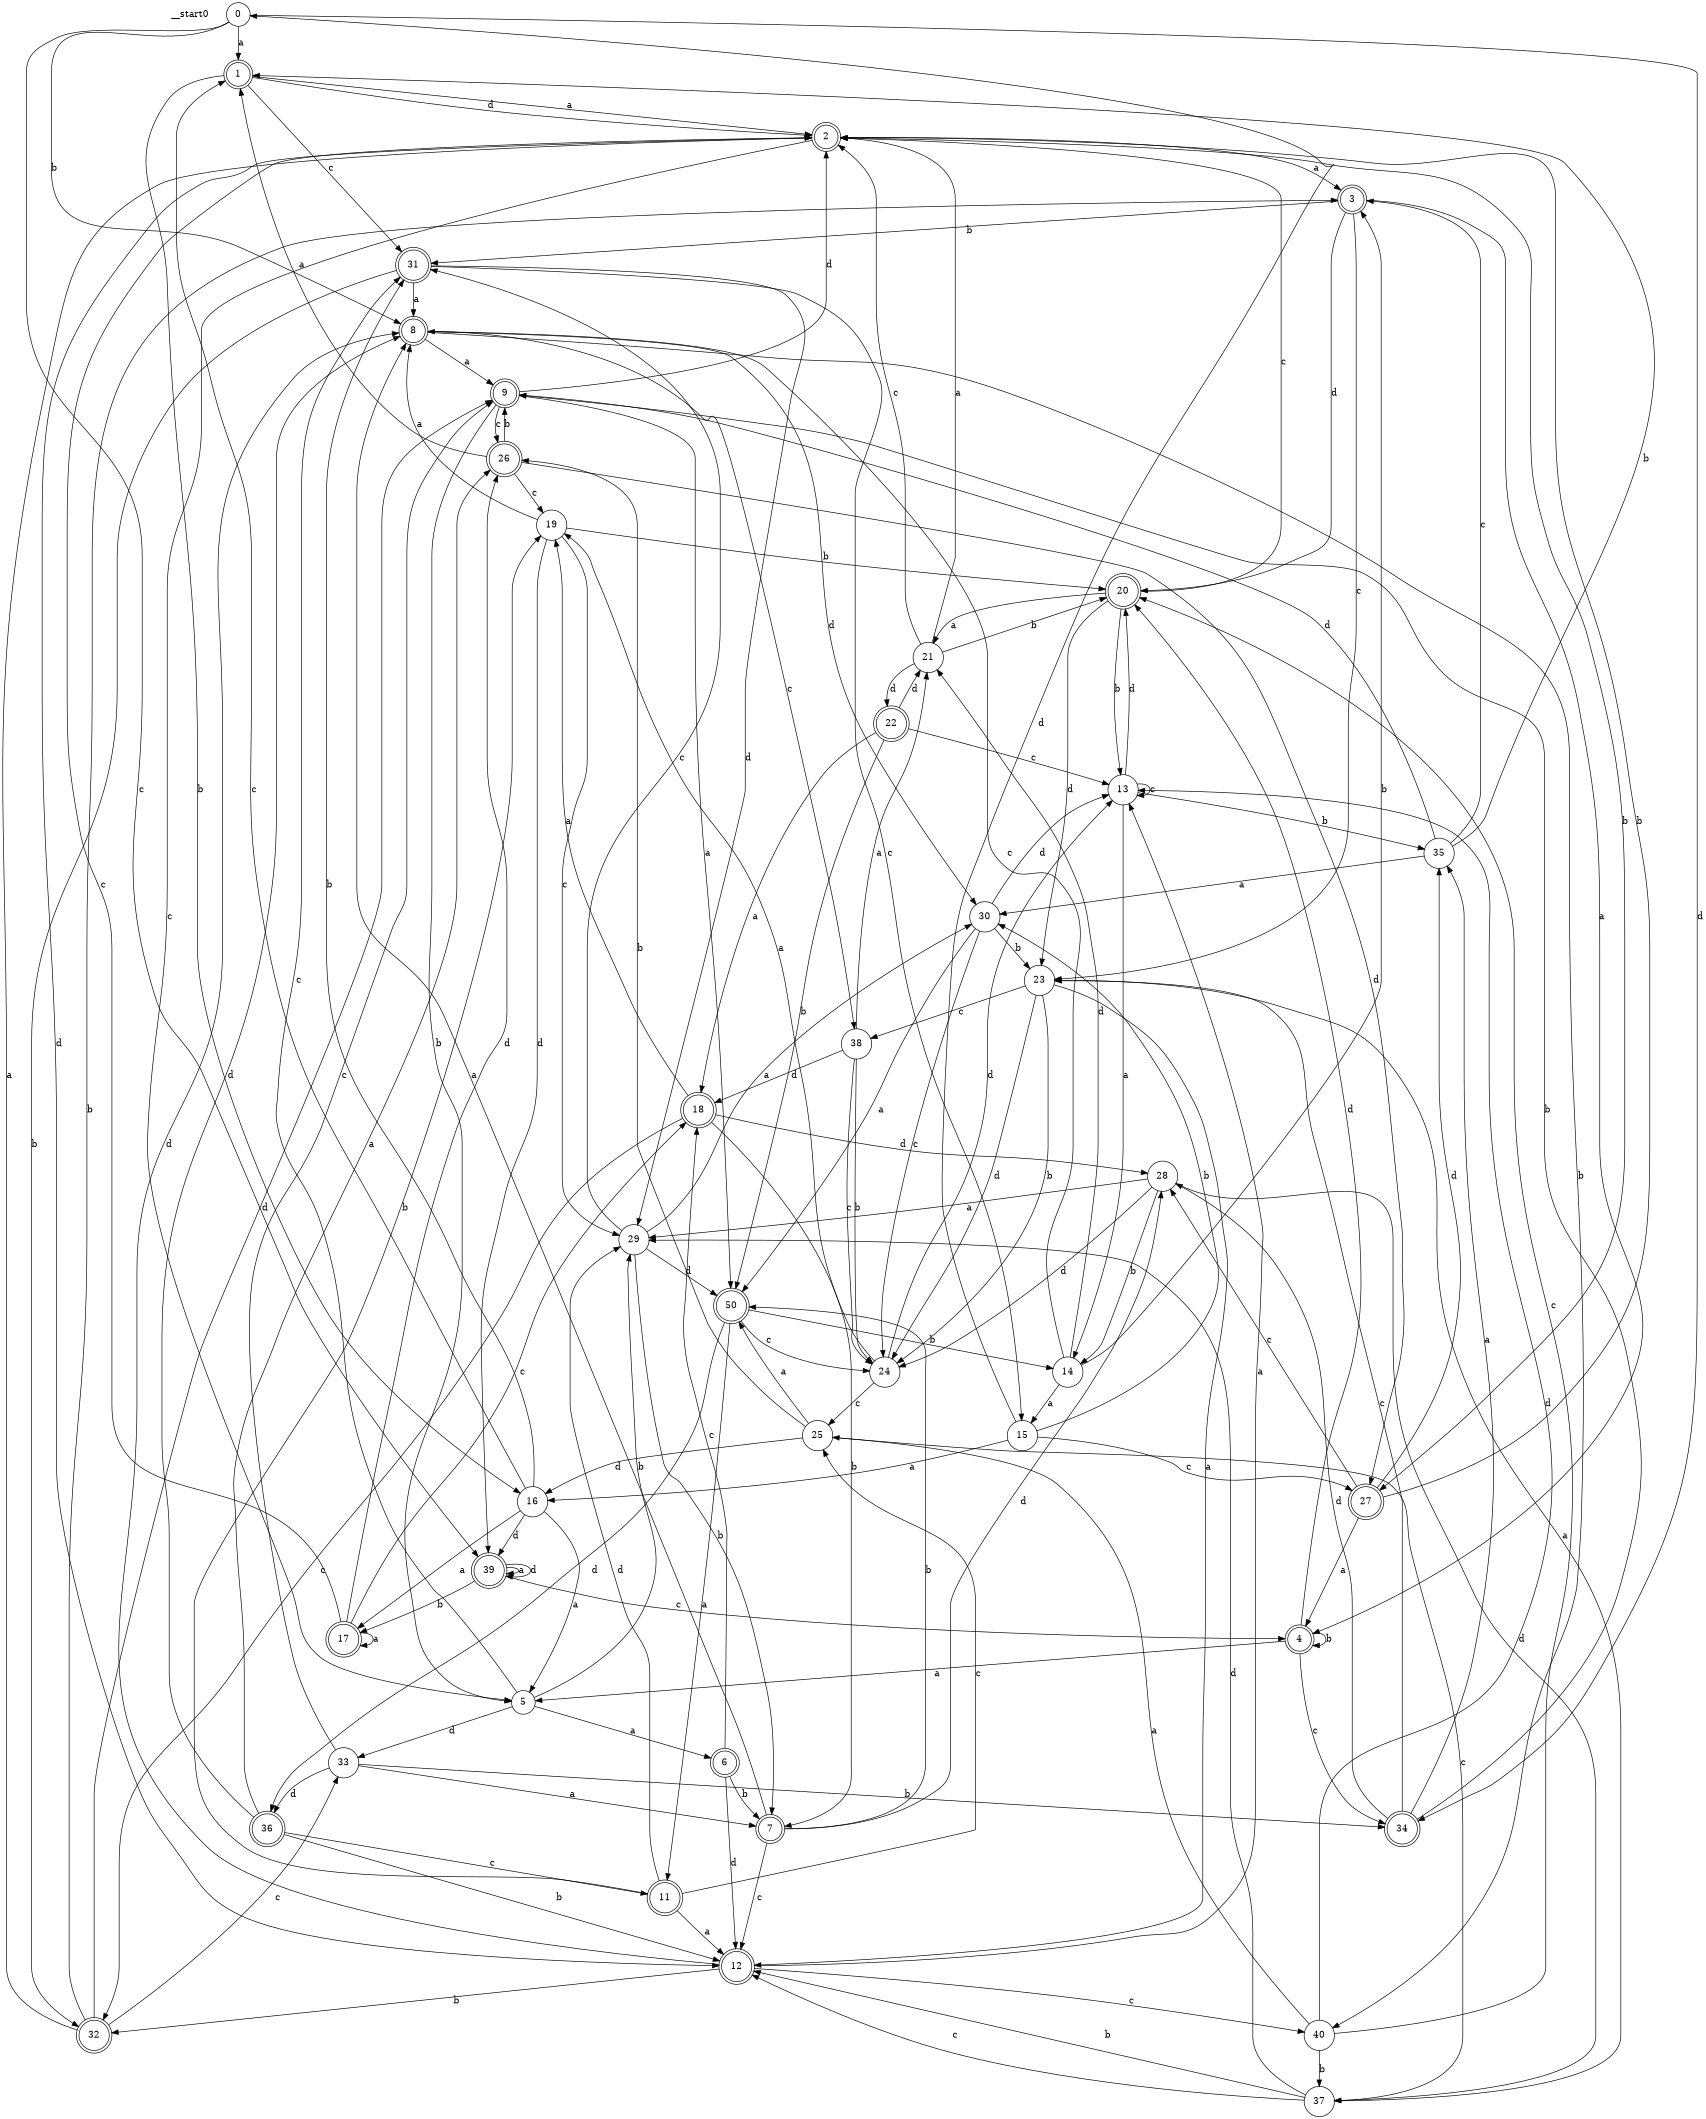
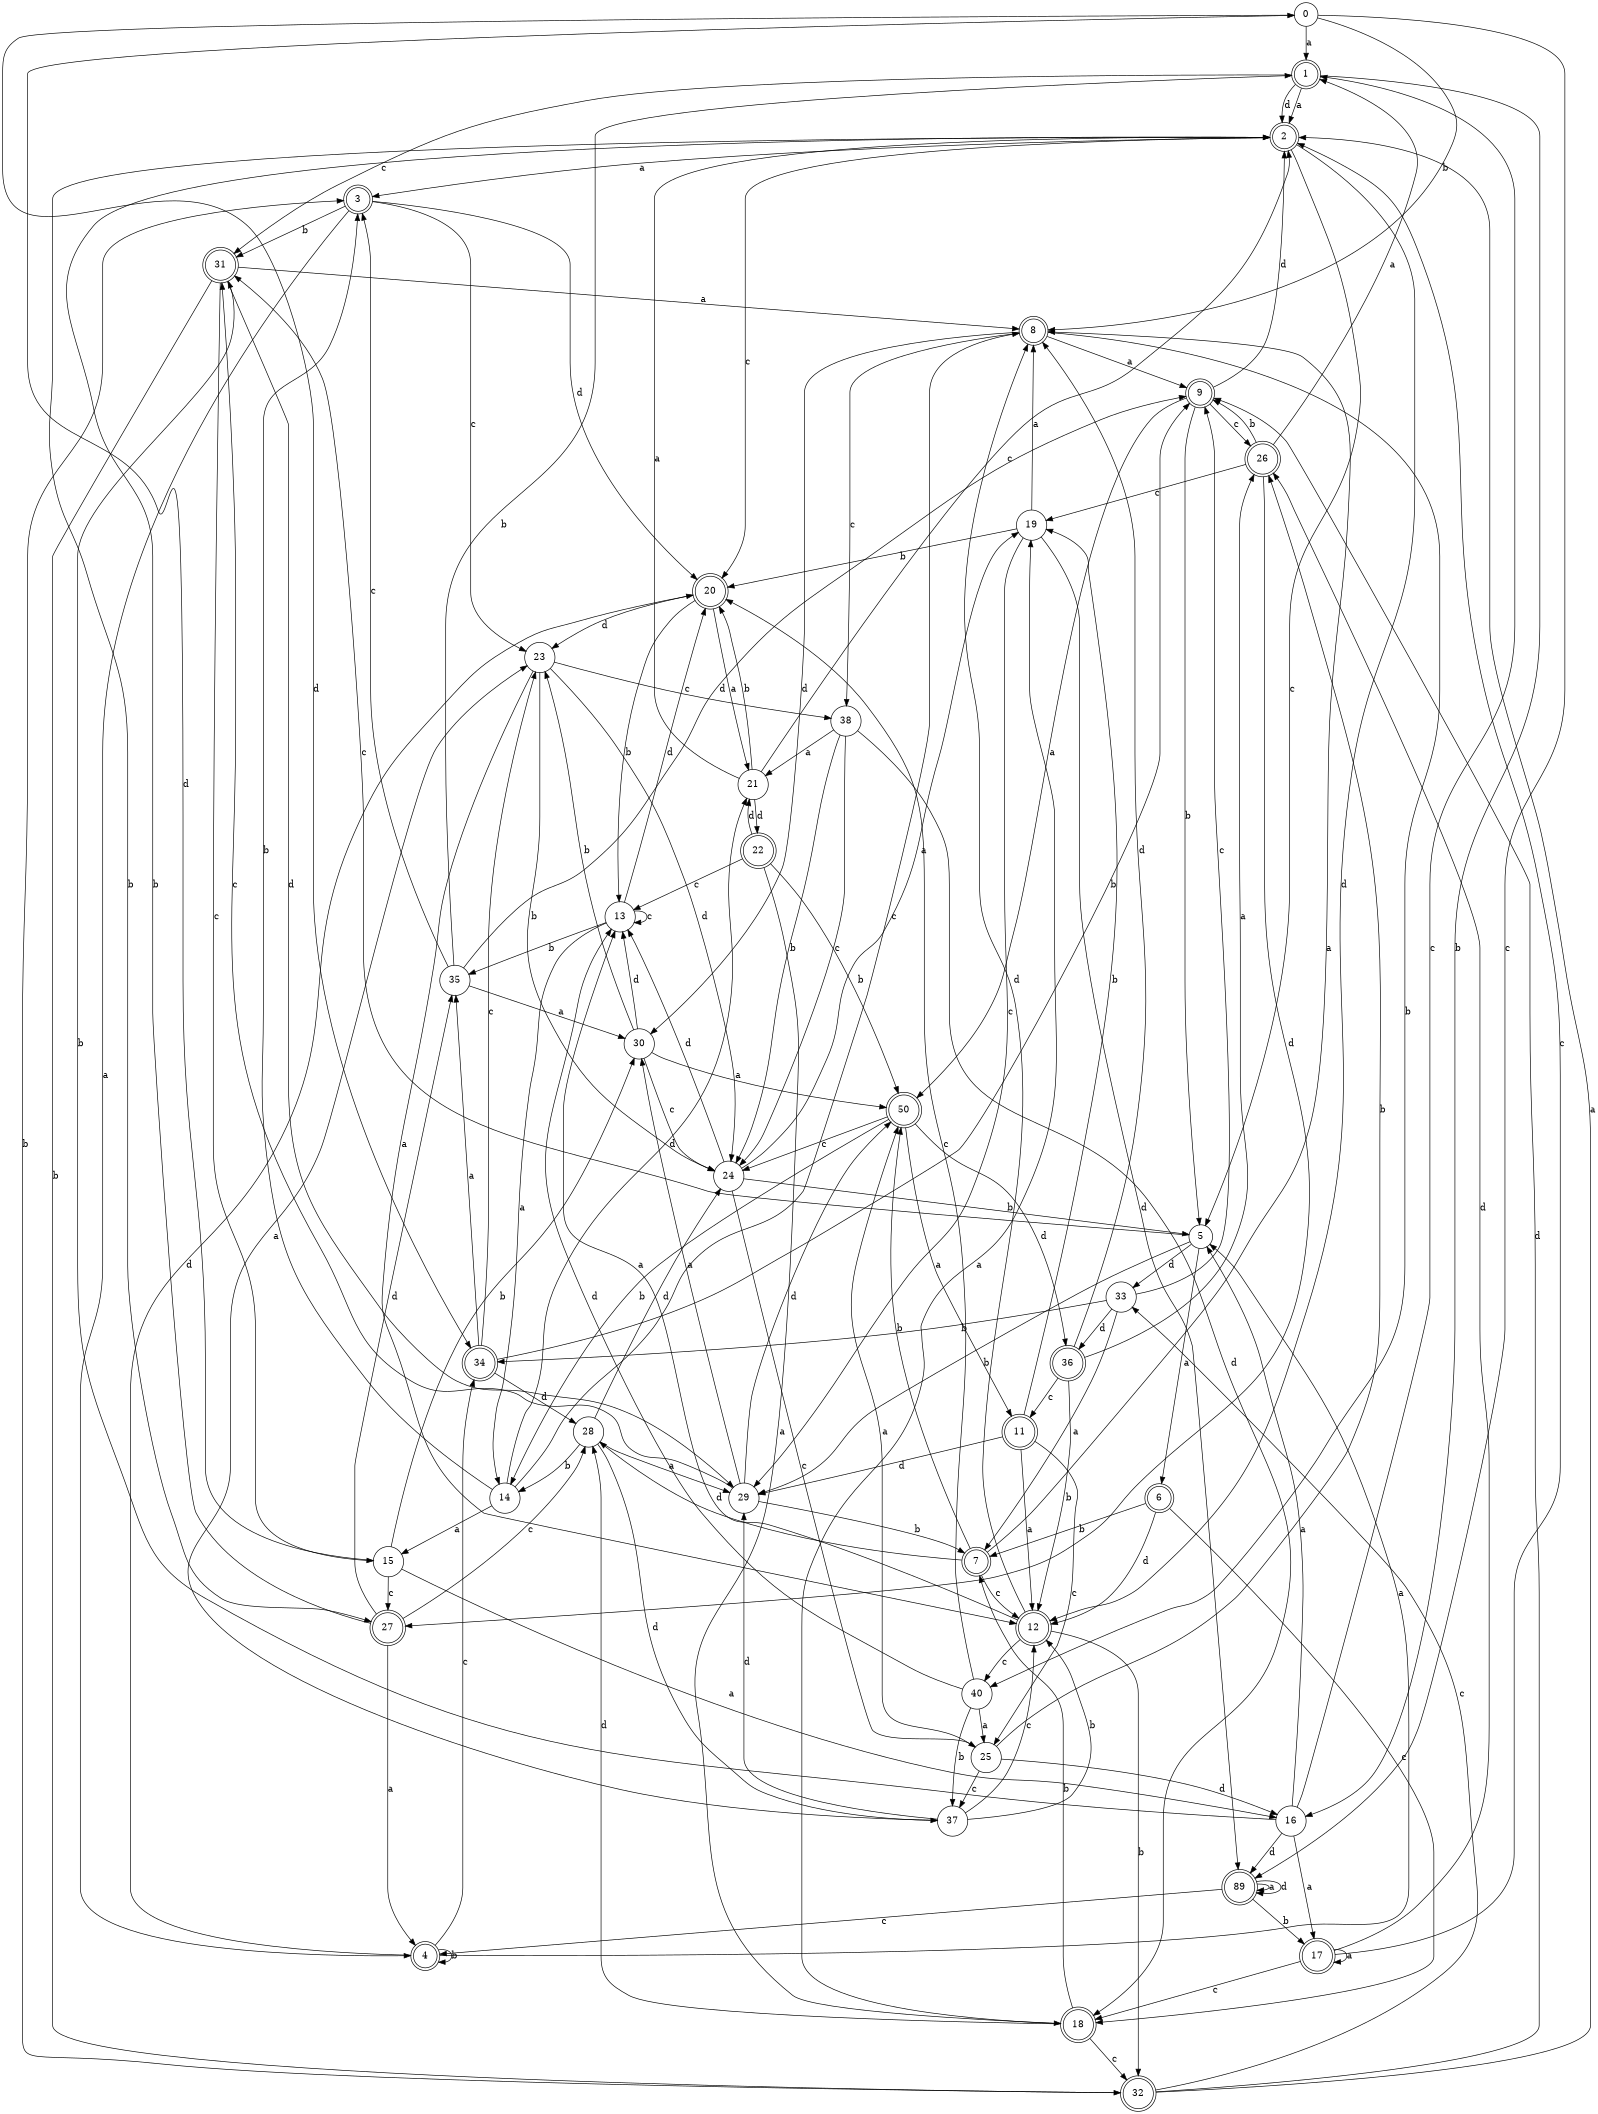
node "__start0": removed
edge "20" -> "2": reversed
edge "24" -> "5": added, label "b"
node "39": label "39" -> "89"
